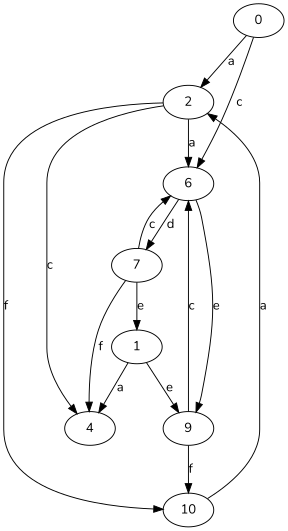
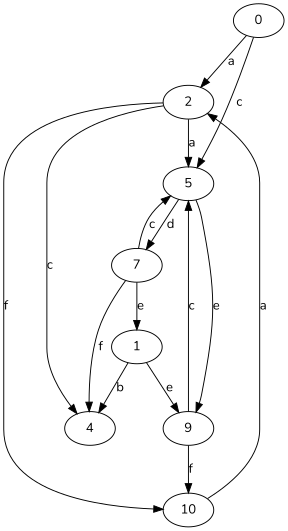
node "6": label "6" -> "5"
edge "1" -> "4": label "a" -> "b"
